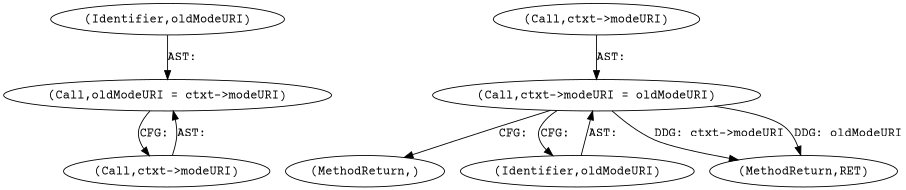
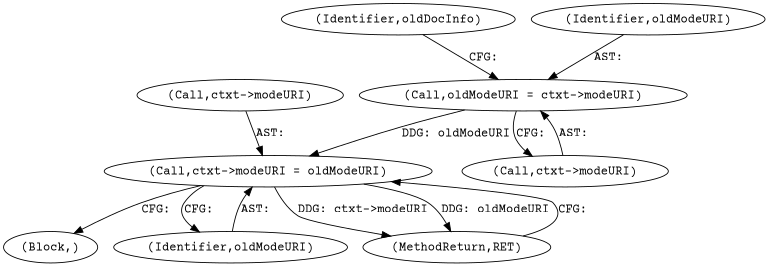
node "(Identifier,oldDocInfo)": added
edge "(Call,oldModeURI = ctxt->modeURI)" -> "(Call,ctxt->modeURI = oldModeURI)": added, label "DDG: oldModeURI"
node "(MethodReturn,)": label "(MethodReturn,)" -> "(Block,)"
edge "(MethodReturn,RET)" -> "(Call,ctxt->modeURI = oldModeURI)": added, label "CFG:"
